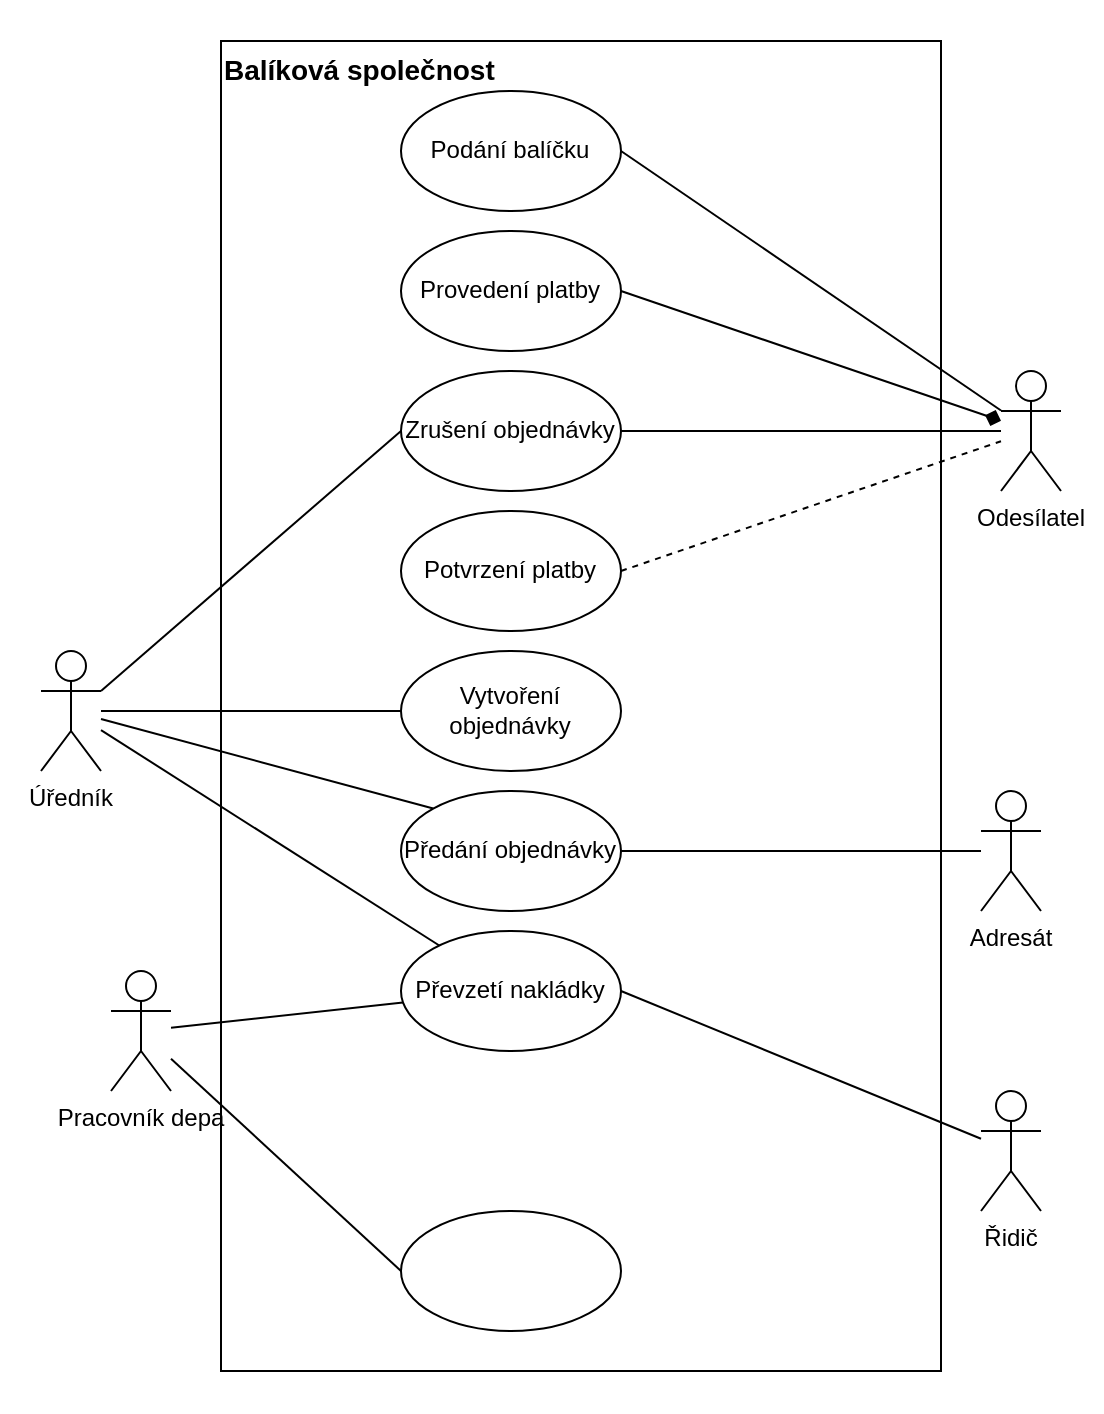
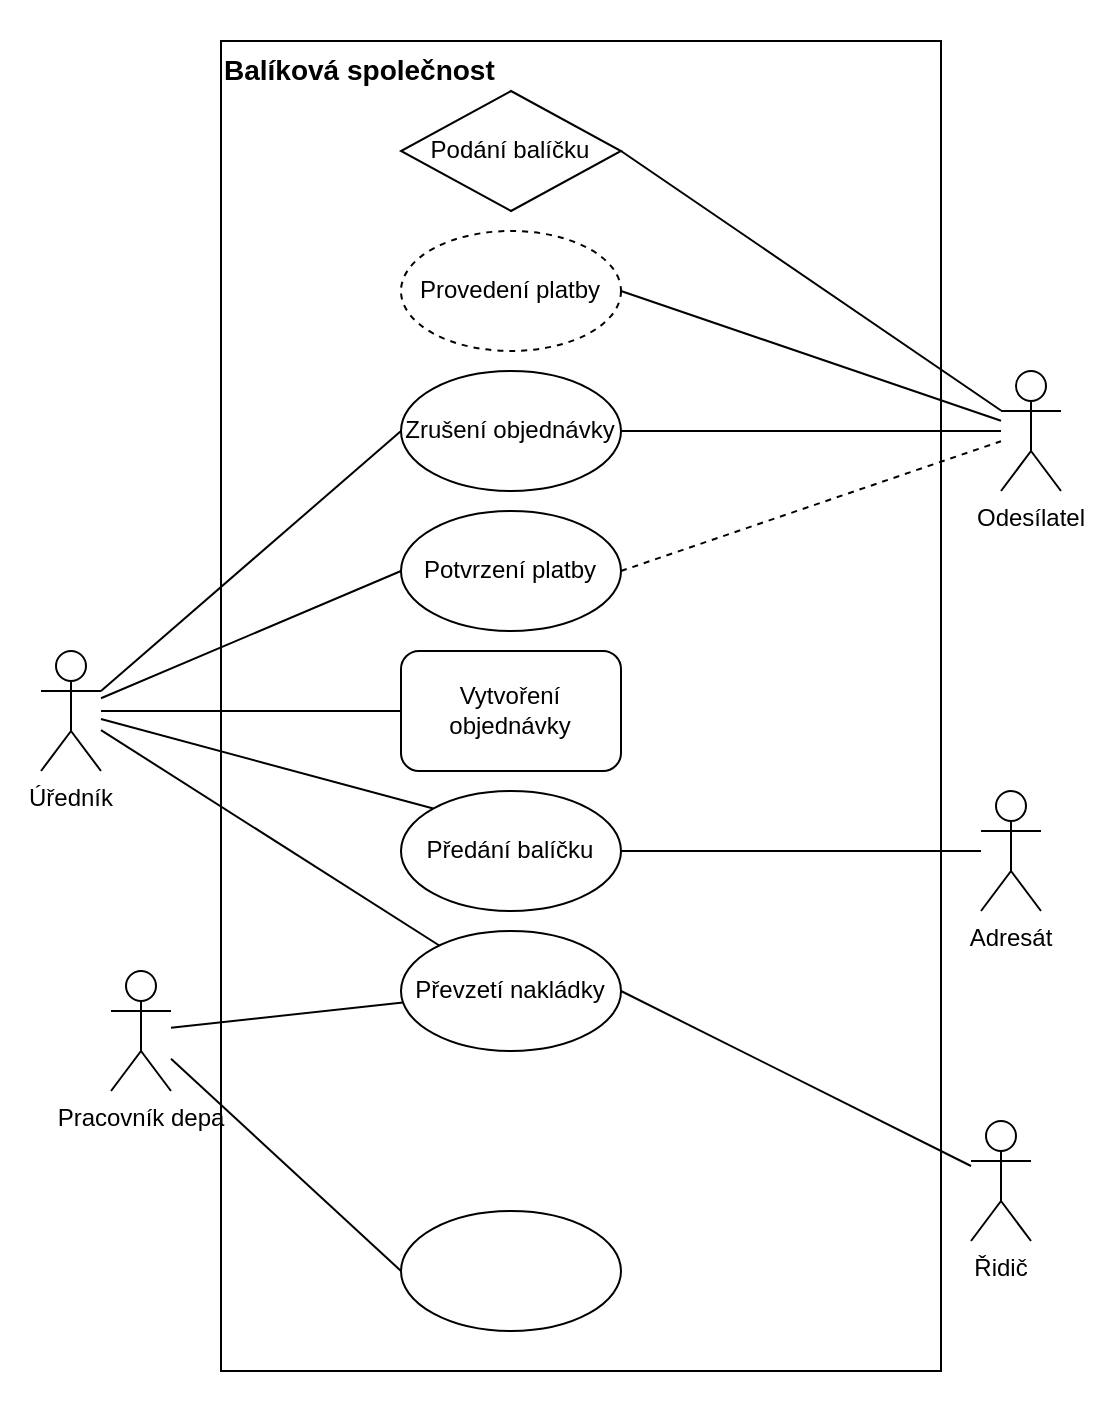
node "Podání balíčku": shape ellipse -> diamond
node "Provedení platby": style solid -> dashed
edge "Provedení platby" -> "Odesílatel": arrowhead diamond -> none
edge "Potvrzení platby" -- "Úředník": added
node "Vytvoření objednávky": shape ellipse -> rounded rectangle
node "Předání objednávky": label "Předání objednávky" -> "Předání balíčku"
node "Řidič": moved (1011, 1151) -> (1001, 1181)
